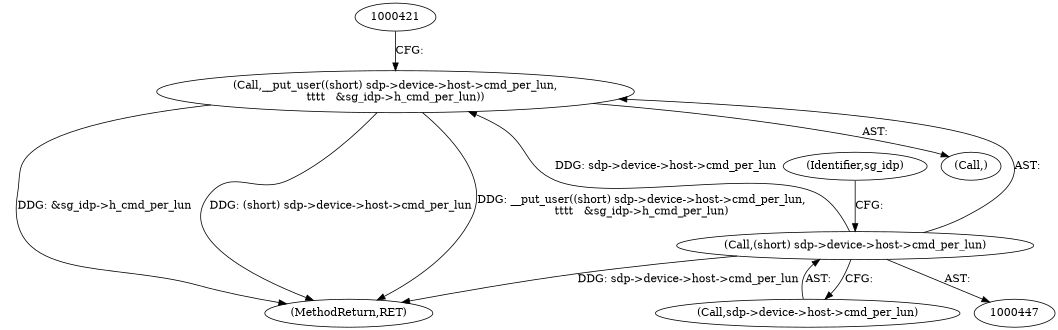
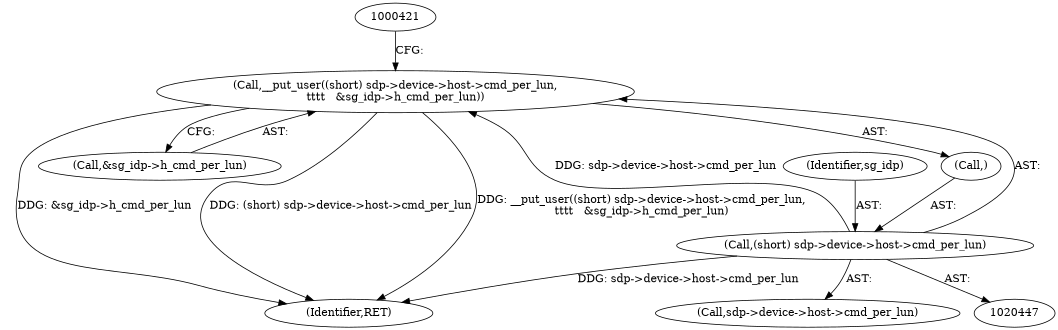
node "(Call,&sg_idp->h_cmd_per_lun)": added
edge "(Identifier,sg_idp)" -> "(Call,(short) sdp->device->host->cmd_per_lun)": label "CFG: " -> "AST: "
edge "(Call,(short) sdp->device->host->cmd_per_lun)" -> "(Call,sdp->device->host->cmd_per_lun)": label "CFG: " -> "AST: "
edge "(Call,sdp->device->host->cmd_per_lun)" -> "(Call,(short) sdp->device->host->cmd_per_lun)": now "(Call,)" -> "(Call,(short) sdp->device->host->cmd_per_lun)"
node "(MethodReturn,RET)": label "(MethodReturn,RET)" -> "(Identifier,RET)"
node "1000447": label "1000447" -> "1020447"
